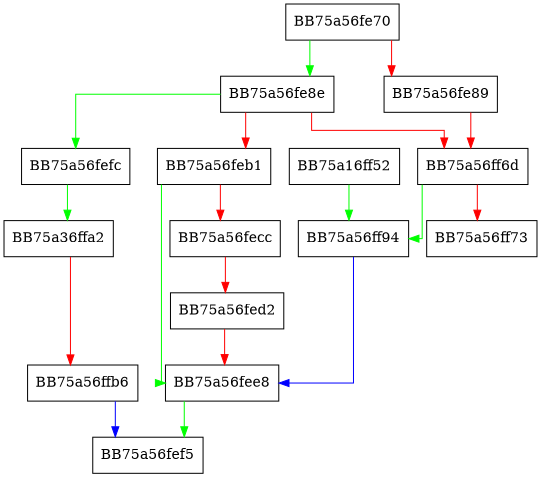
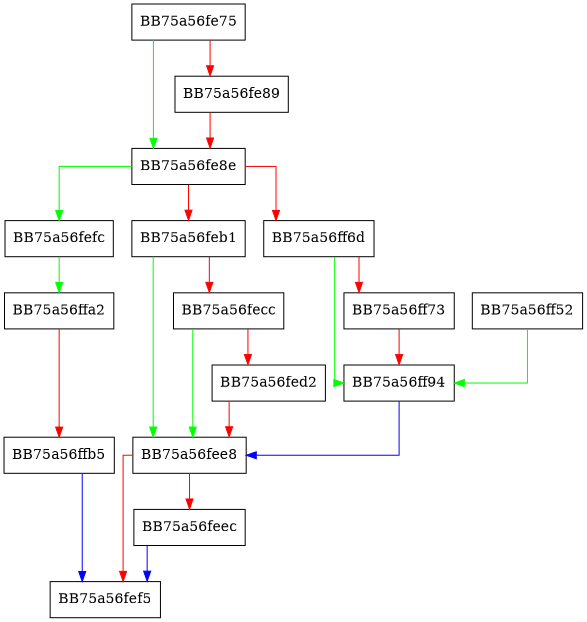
node "BB75a56fe70": label "BB75a56fe70" -> "BB75a56fe75"
edge "BB75a56fe89" -> "BB75a56ff6d": now "BB75a56fe89" -> "BB75a56fe8e"
node "BB75a16ff52": label "BB75a16ff52" -> "BB75a56ff52"
node "BB75a36ffa2": label "BB75a36ffa2" -> "BB75a56ffa2"
edge "BB75a56ff73" -> "BB75a56ff94": added
edge "BB75a56fecc" -> "BB75a56fee8": added
node "BB75a56ffb6": label "BB75a56ffb6" -> "BB75a56ffb5"
edge "BB75a56fee8" -> "BB75a56fef5": color green -> red
node "BB75a56feec": added
